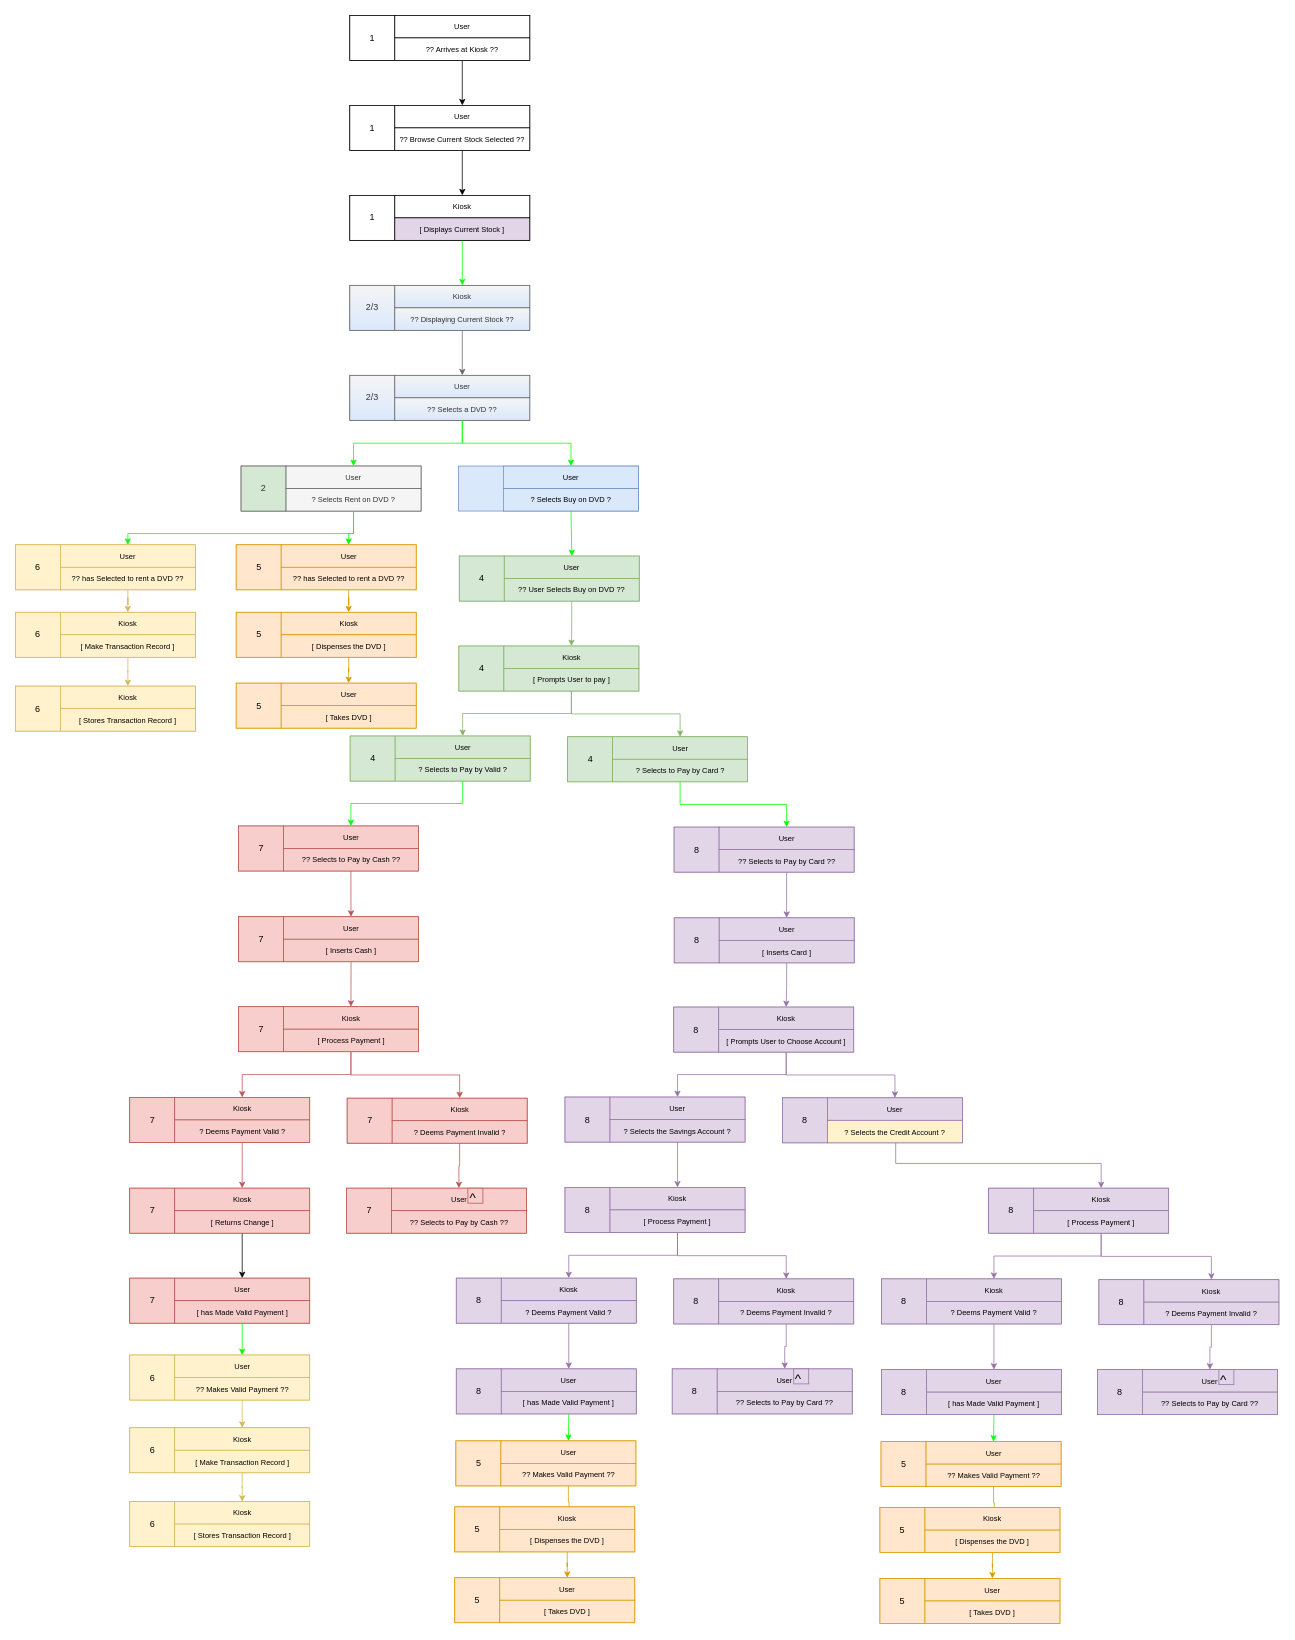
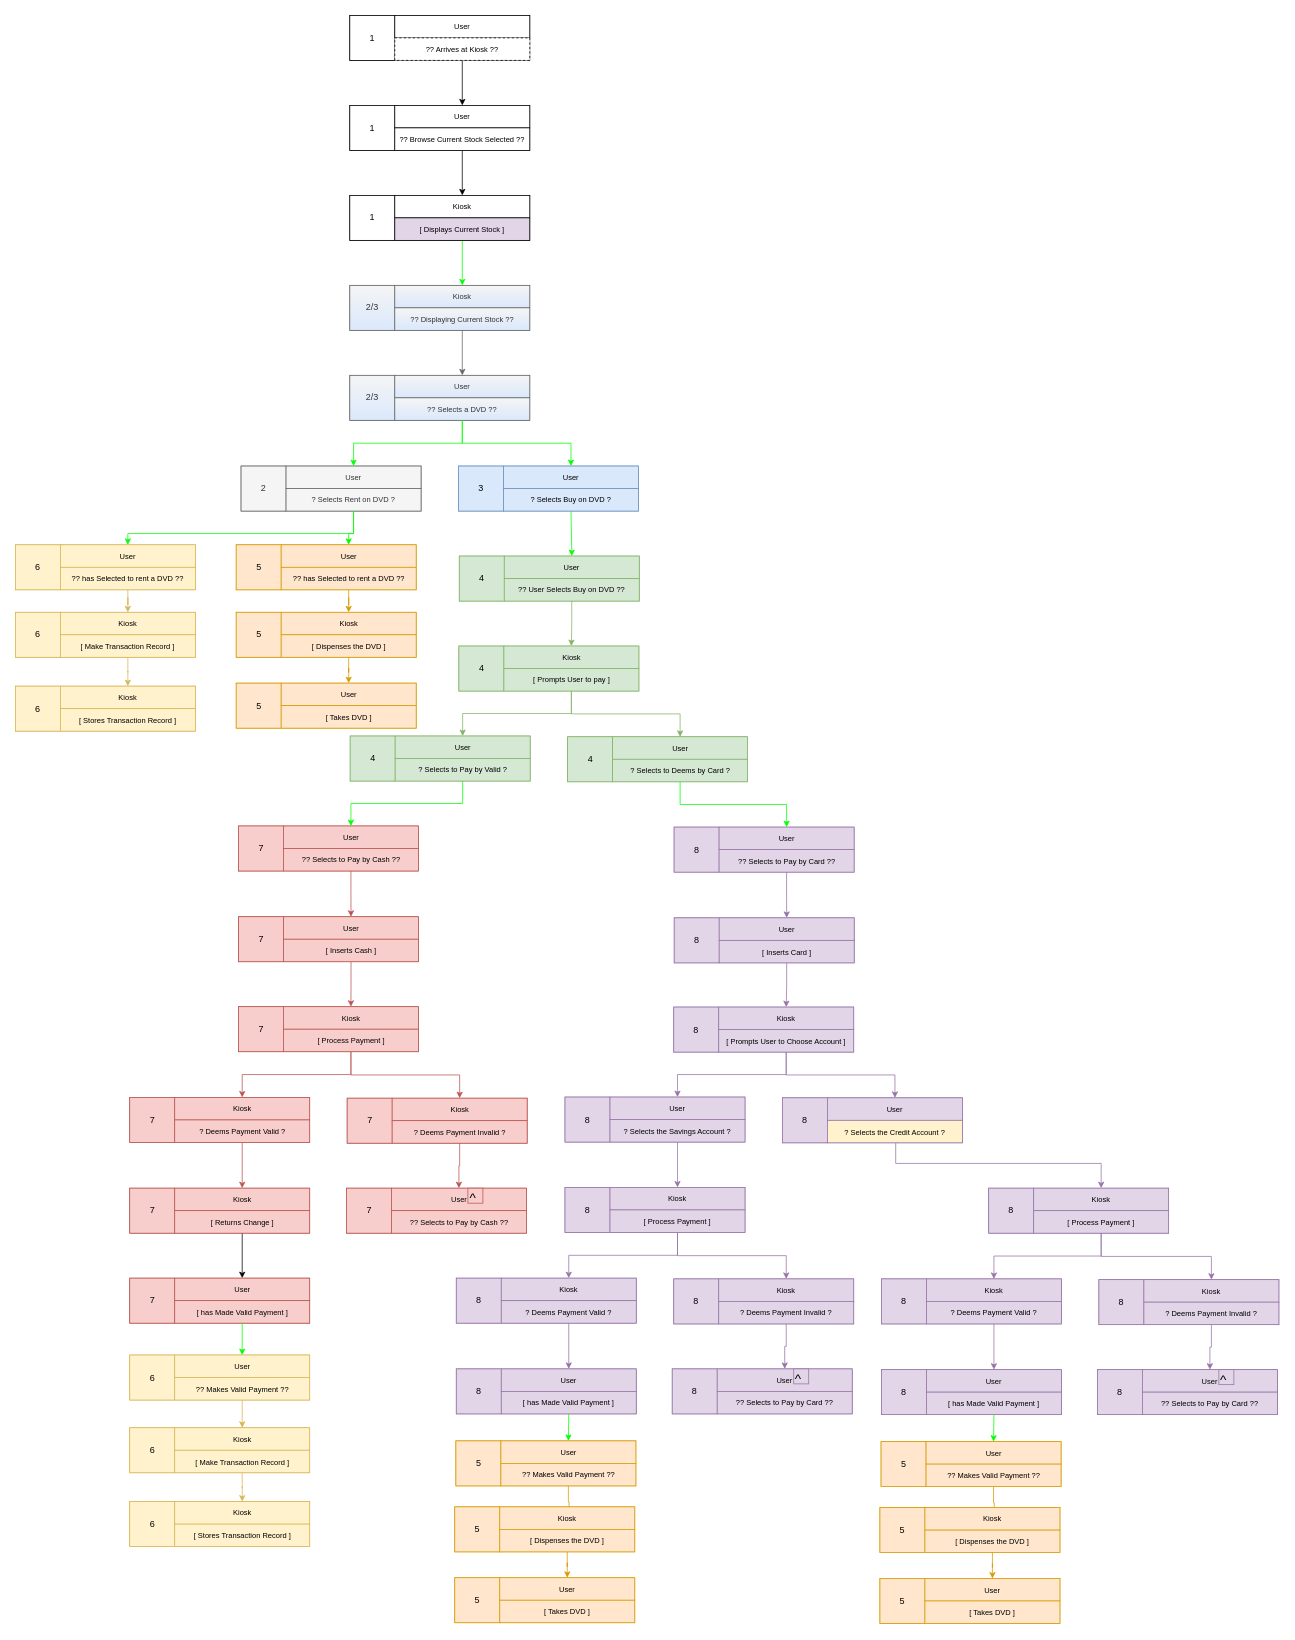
node "?? Arrives at Kiosk ??": style solid -> dashed
node "2": fillcolor #d5e8d4 -> #f5f5f5
node "3": added
node "? Selects to Pay by Card ?": label "? Selects to Pay by Card ?" -> "? Selects to Deems by Card ?"
